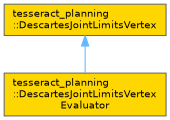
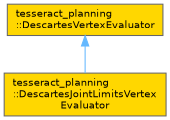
node "tesseract_planning ::DescartesJointLimitsVertex": label "tesseract_planning ::DescartesJointLimitsVertex" -> "tesseract_planning ::DescartesVertexEvaluator"
